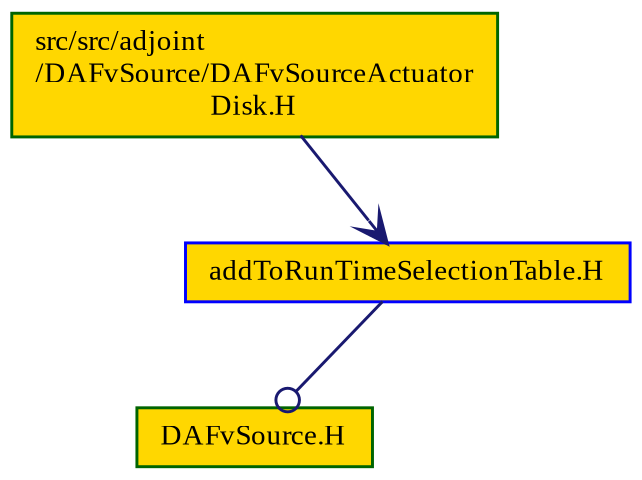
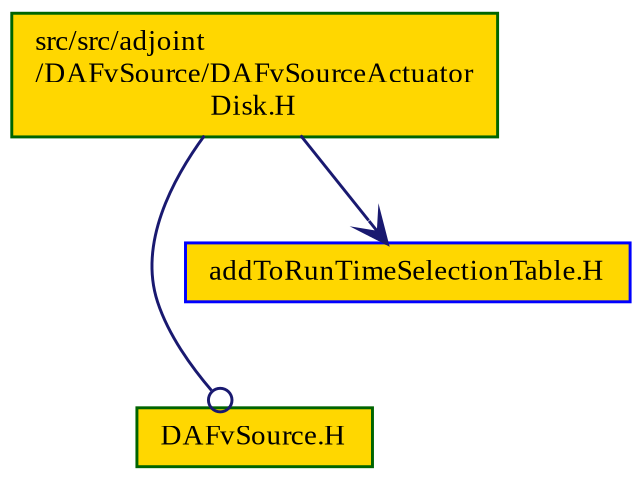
edge "addToRunTimeSelectionTable.H" -> "DAFvSource.H": now "src/src/adjoint /DAFvSource/DAFvSourceActuator Disk.H" -> "DAFvSource.H"
